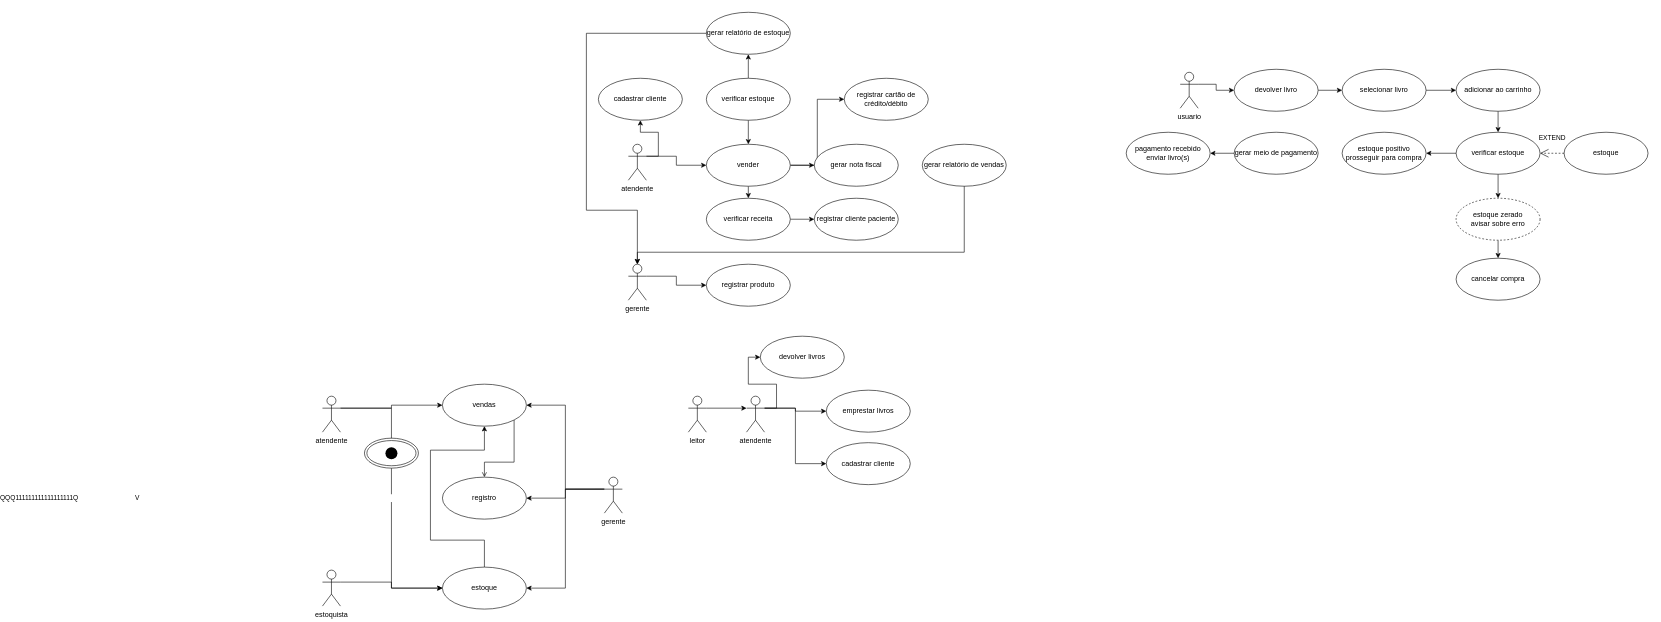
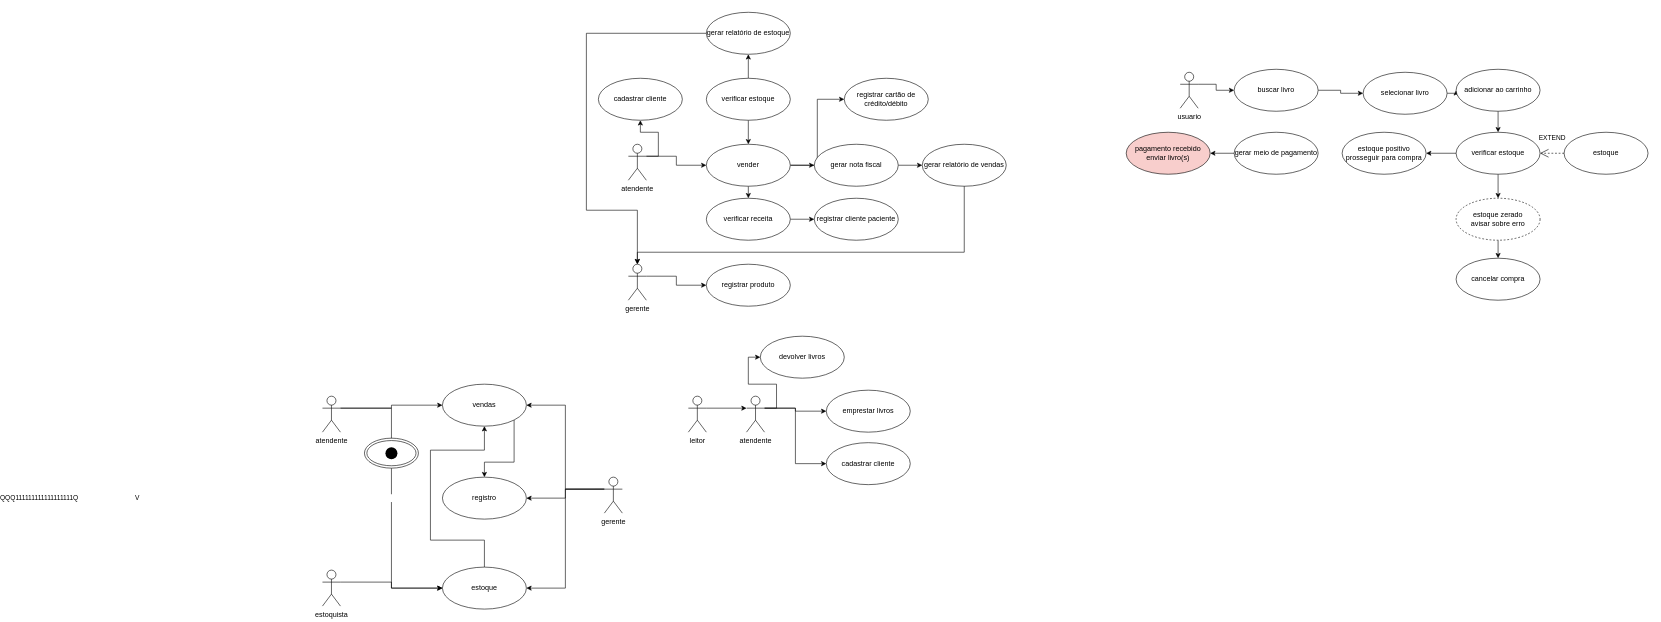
node "devolver livro": label "devolver livro" -> "buscar livro"
node "selecionar livro": moved (1385, 90) -> (1406, 93)
node "pagamento recebido enviar livro(s)": fillcolor #ffffff -> #f8cecc
edge "gerar nota fiscal" -> "gerar relatório de vendas": added
edge "vendas" -> "registro": arrowhead open -> classic
